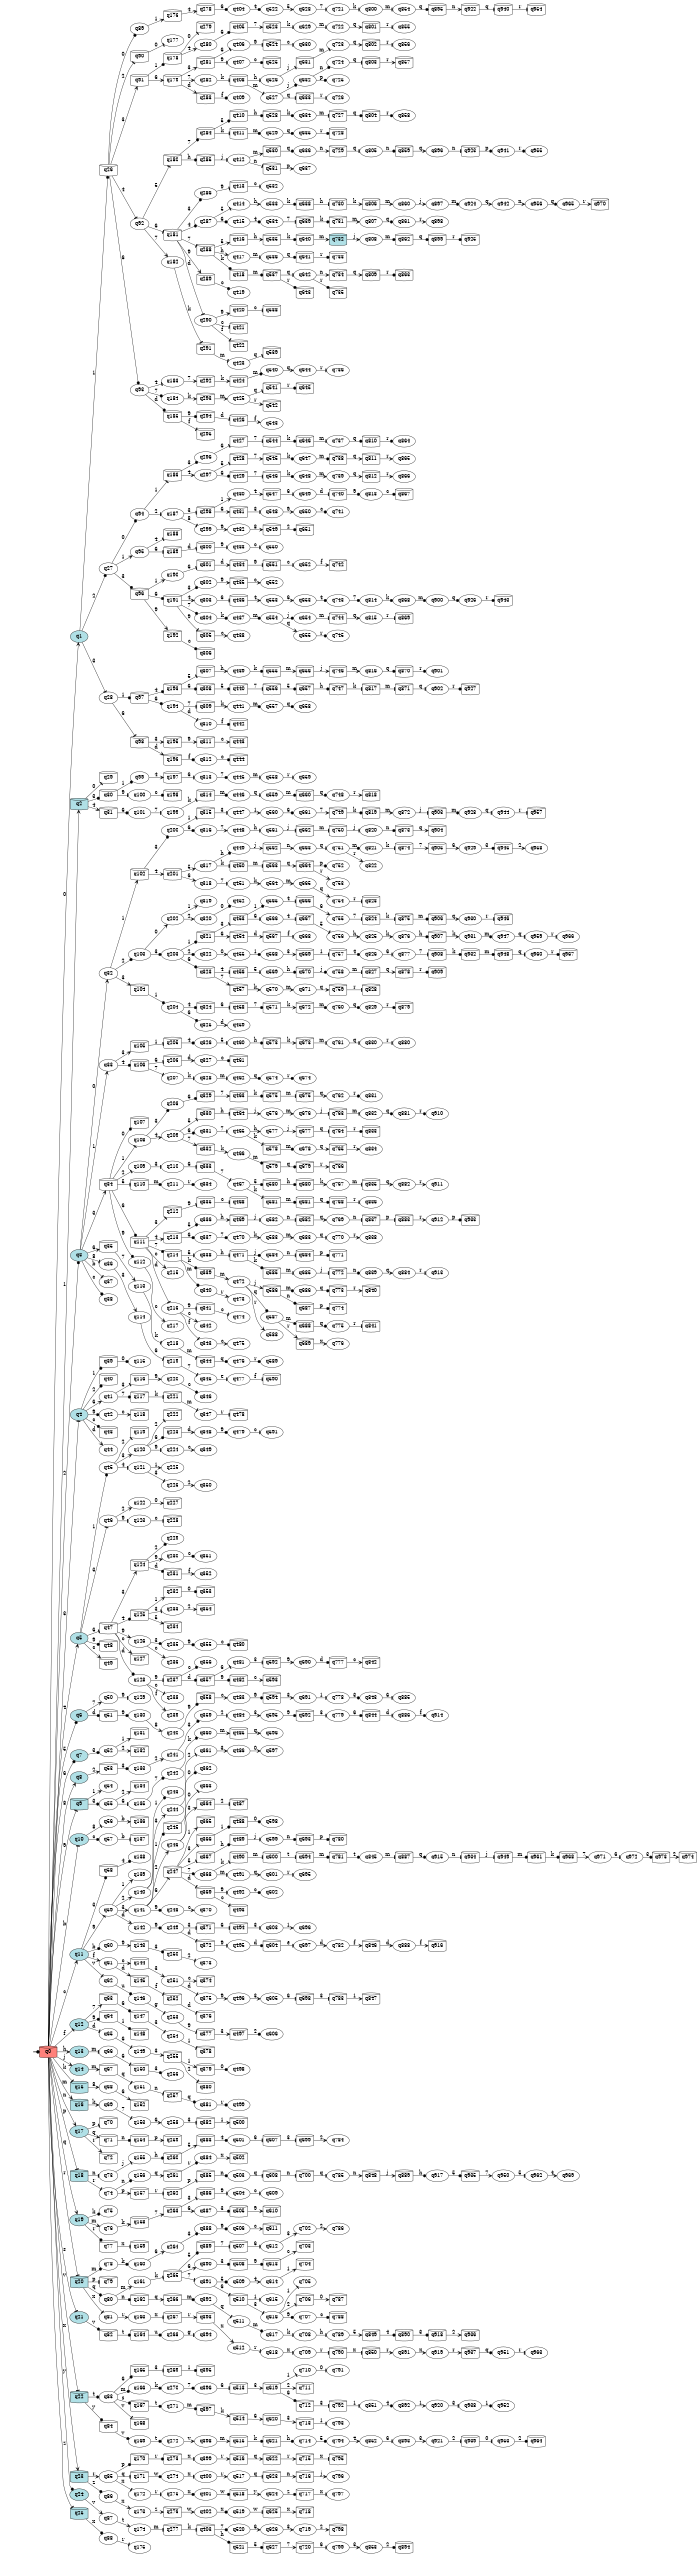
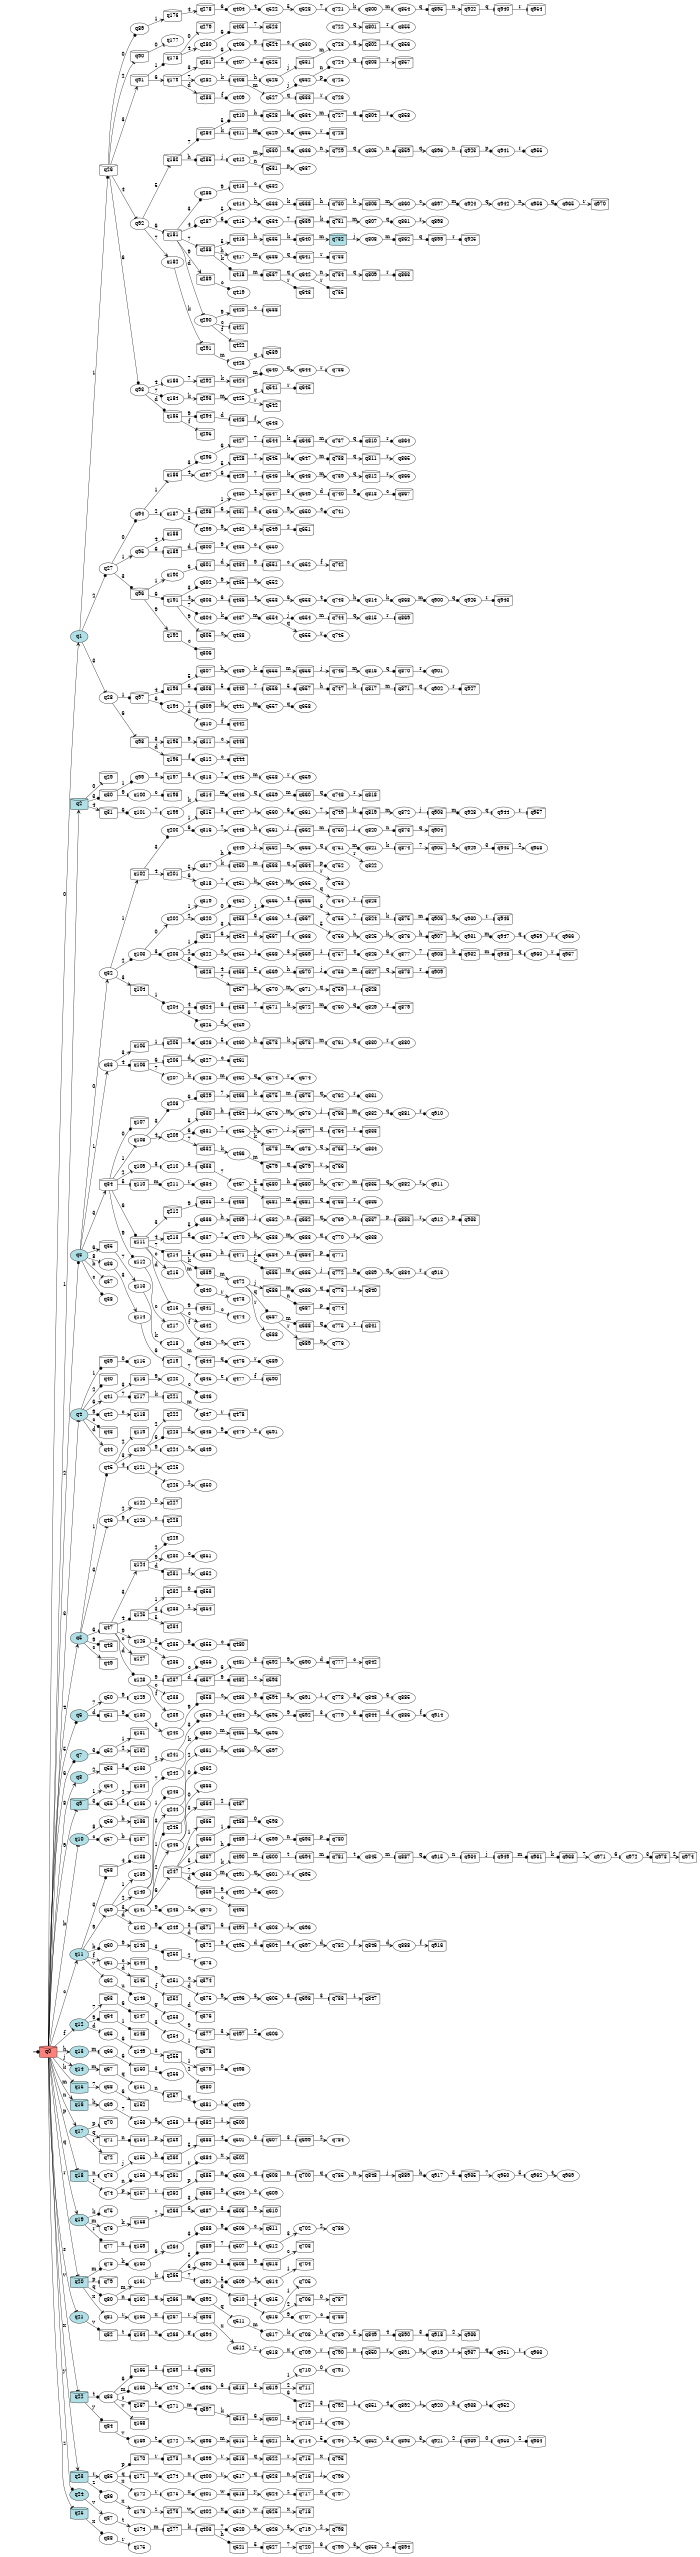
node "q629": removed
edge "q860" -> "q897": label "j" -> "c"
edge "q743" -> "q814": label "7" -> "h"
edge "q144" -> "q251": label "3" -> "9"
edge "q15" -> "q68": label "8" -> "7"
